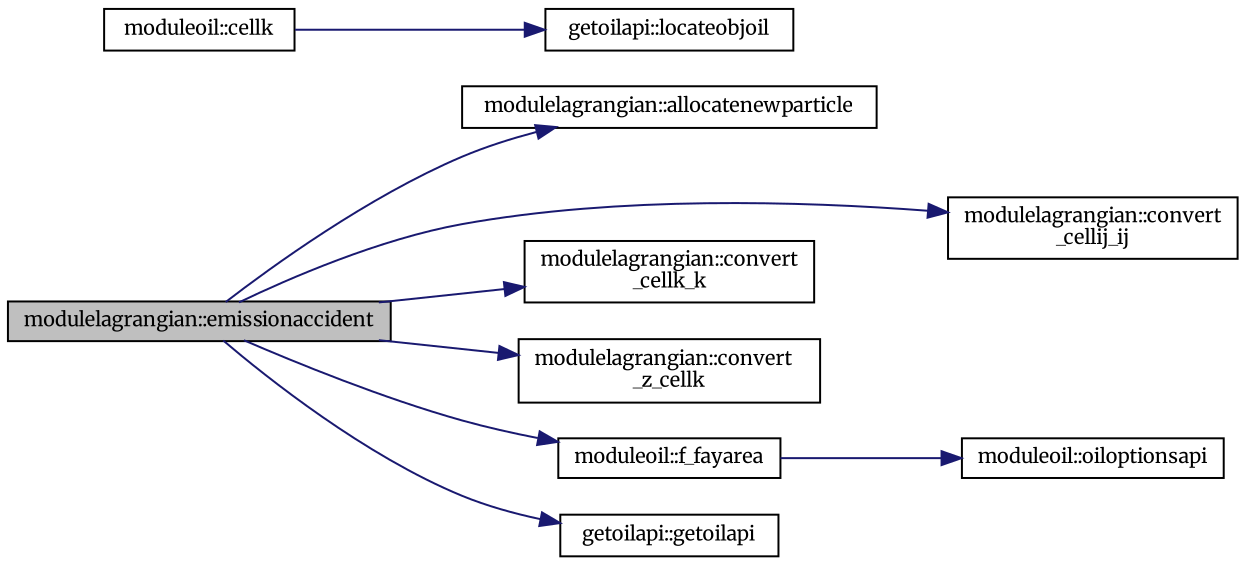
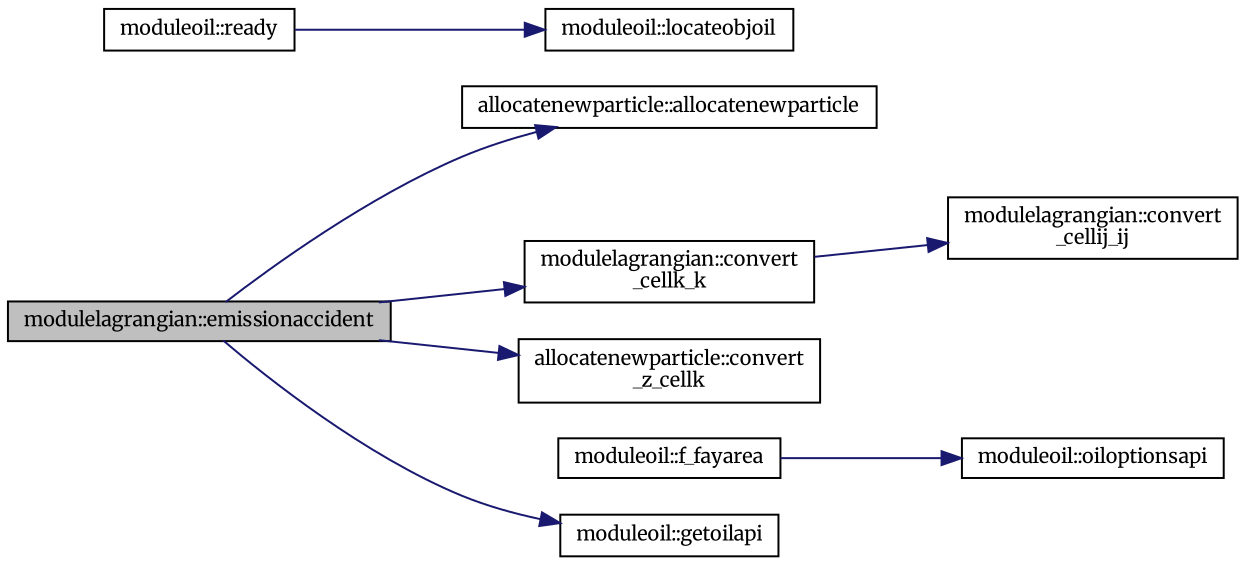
node "moduleoil::cellk": label "moduleoil::cellk" -> "moduleoil::ready"
node "getoilapi::locateobjoil": label "getoilapi::locateobjoil" -> "moduleoil::locateobjoil"
node "modulelagrangian::allocatenewparticle": label "modulelagrangian::allocatenewparticle" -> "allocatenewparticle::allocatenewparticle"
edge "modulelagrangian::emissionaccident" -> "modulelagrangian::convert _cellij_ij": now "modulelagrangian::convert _cellk_k" -> "modulelagrangian::convert _cellij_ij"
node "modulelagrangian::convert _z_cellk": label "modulelagrangian::convert _z_cellk" -> "allocatenewparticle::convert _z_cellk"
edge "modulelagrangian::emissionaccident" -> "moduleoil::f_fayarea": removed
node "getoilapi::getoilapi": label "getoilapi::getoilapi" -> "moduleoil::getoilapi"
